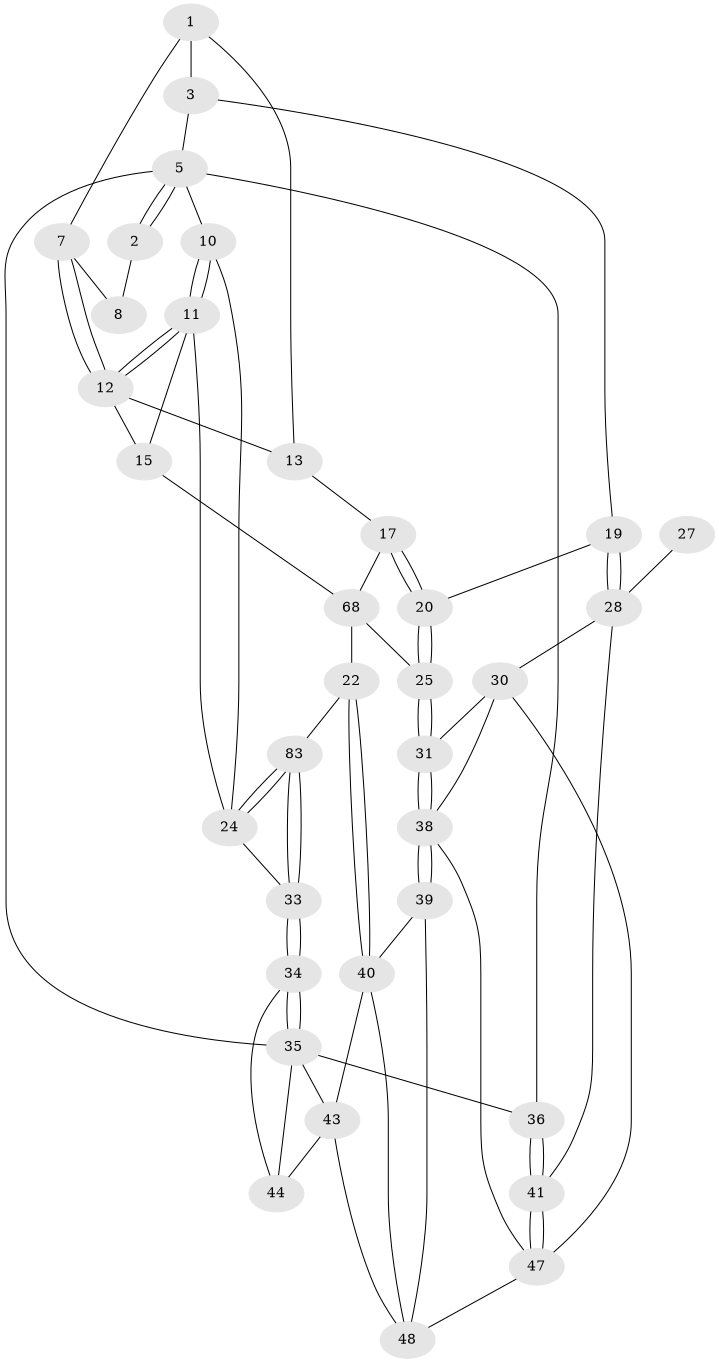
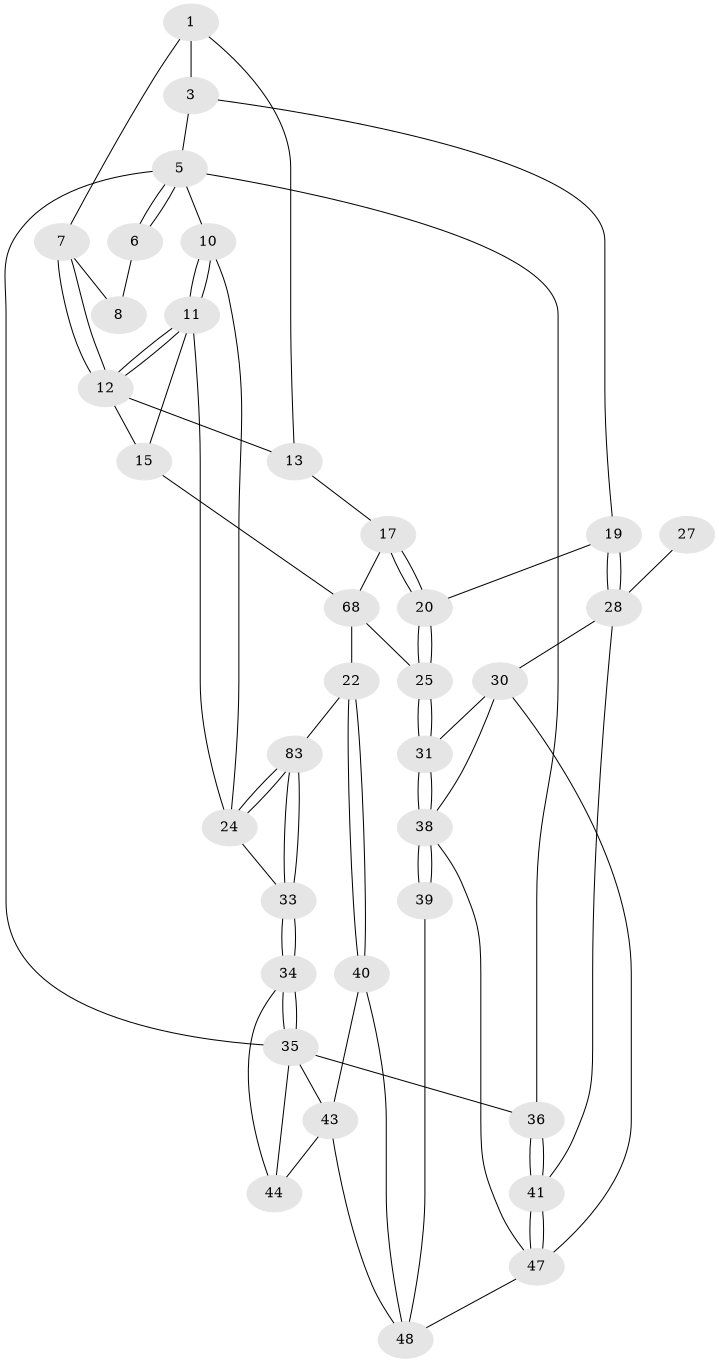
node "2": label "2" -> "6"
edge "39" -- "40": removed
